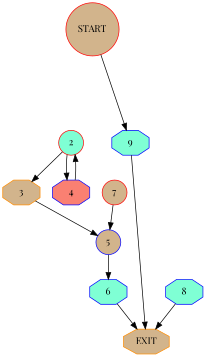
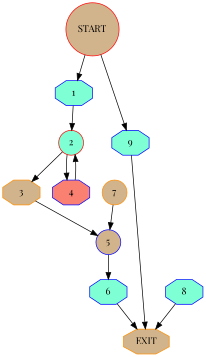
node "1": added
node "7": color red -> darkorange
